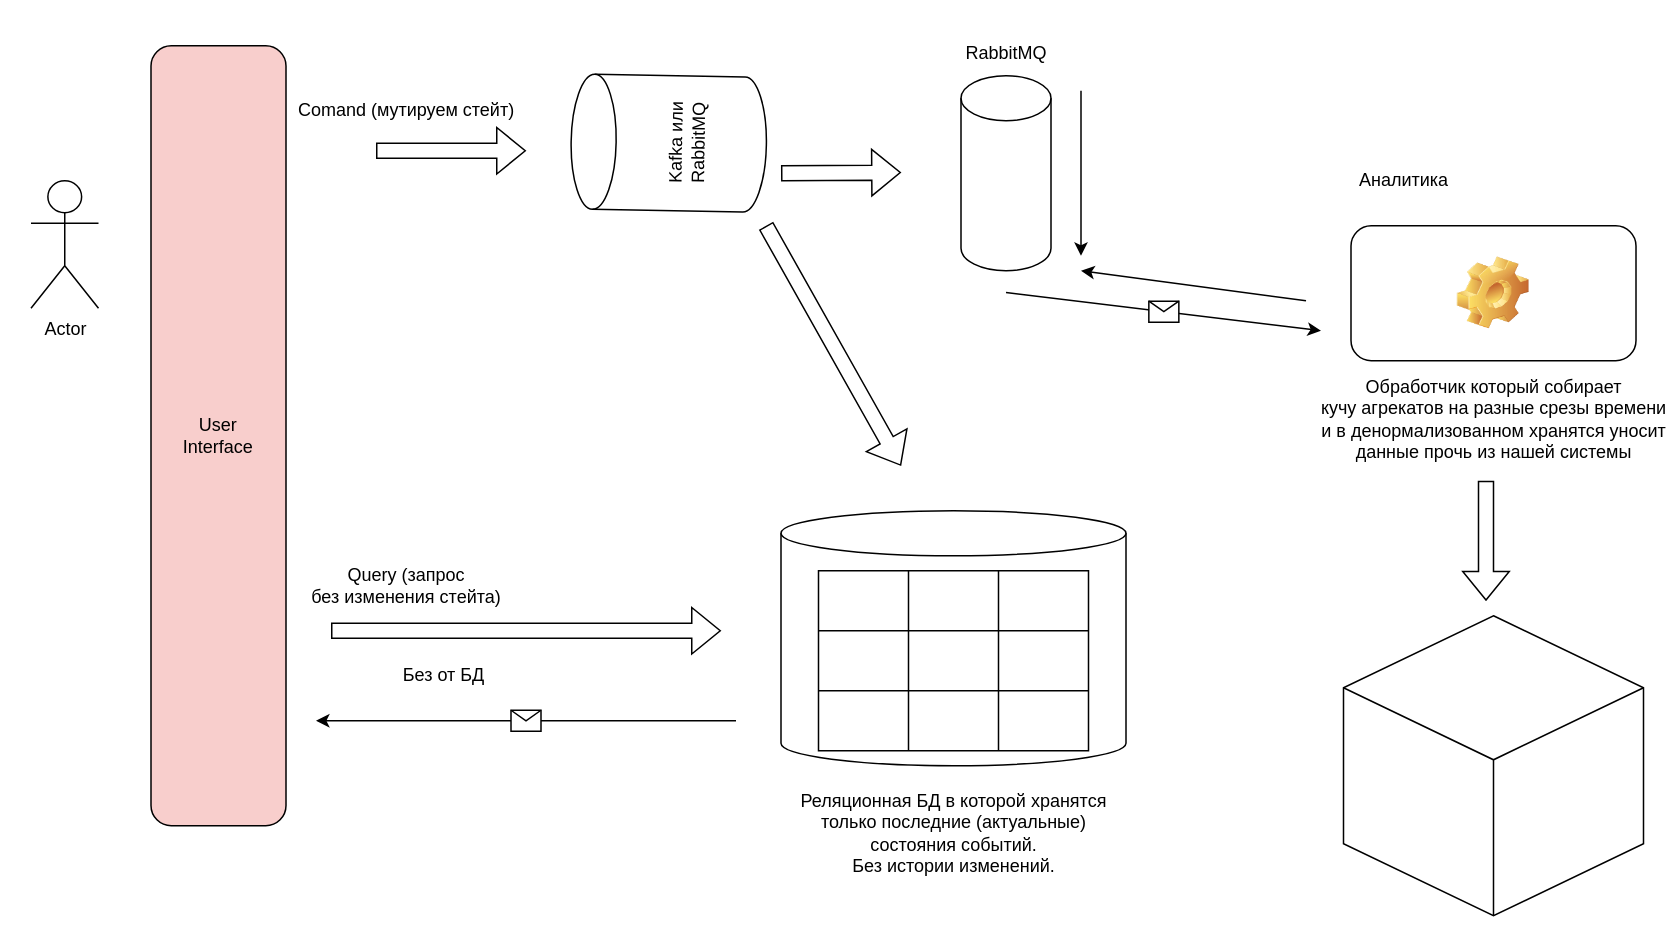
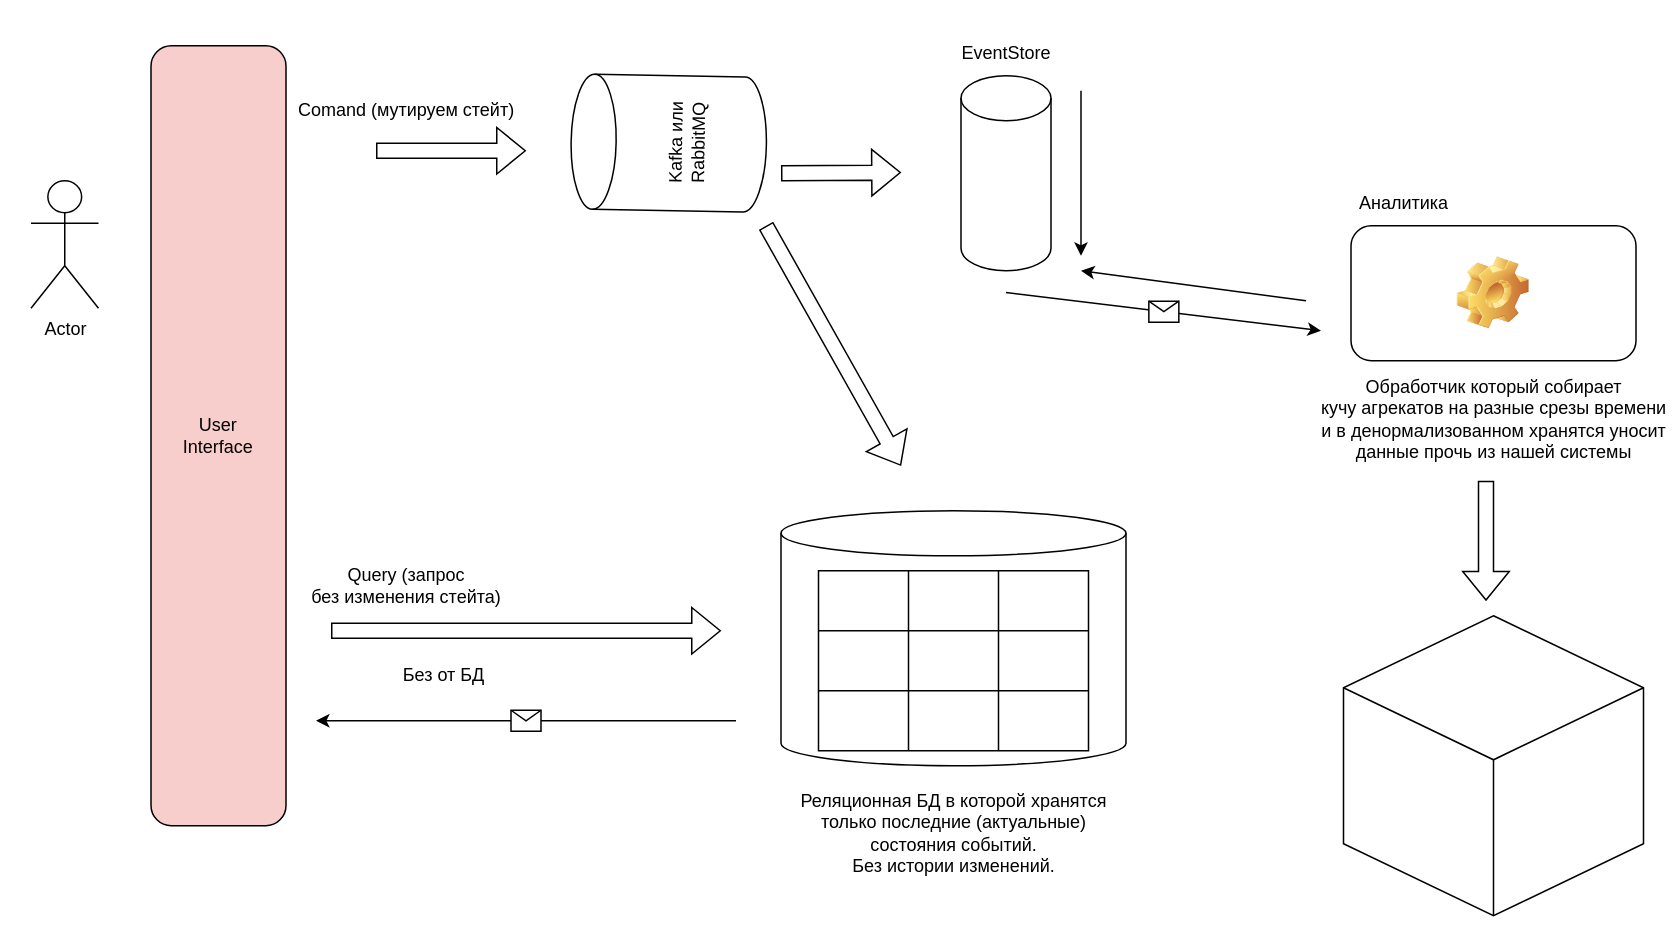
node "RabbitMQ": label "RabbitMQ" -> "EventStore"
node "Аналитика": moved (1403, 181) -> (1403, 203)
